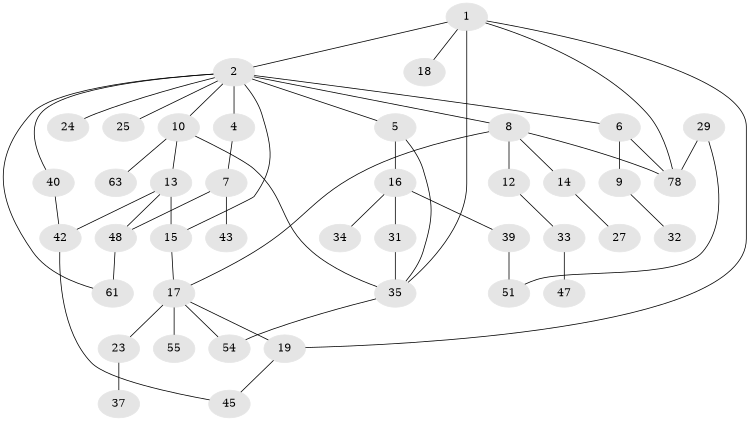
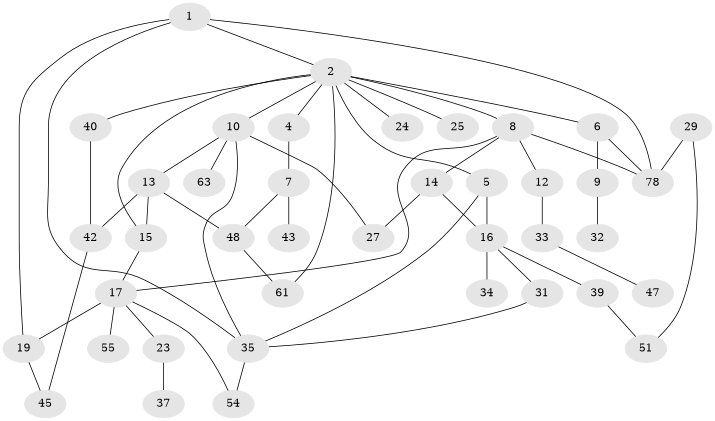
node "18": removed
edge "10" -- "27": added
edge "14" -- "16": added
